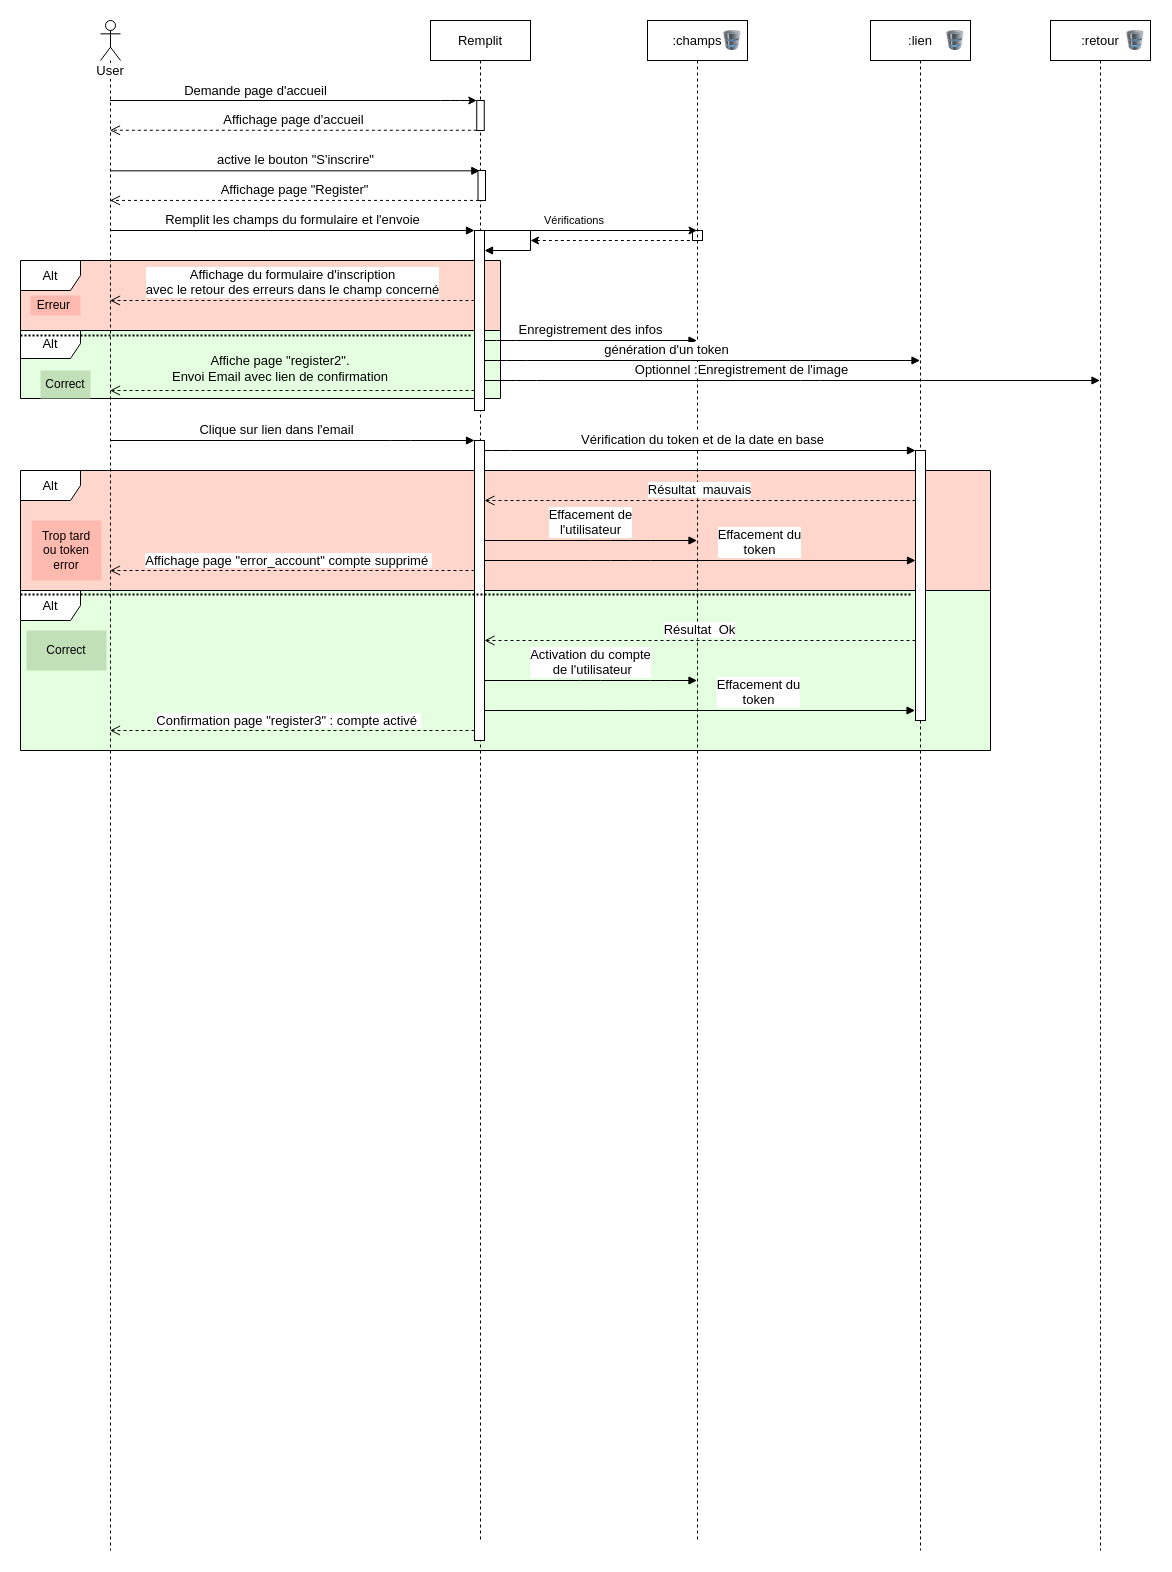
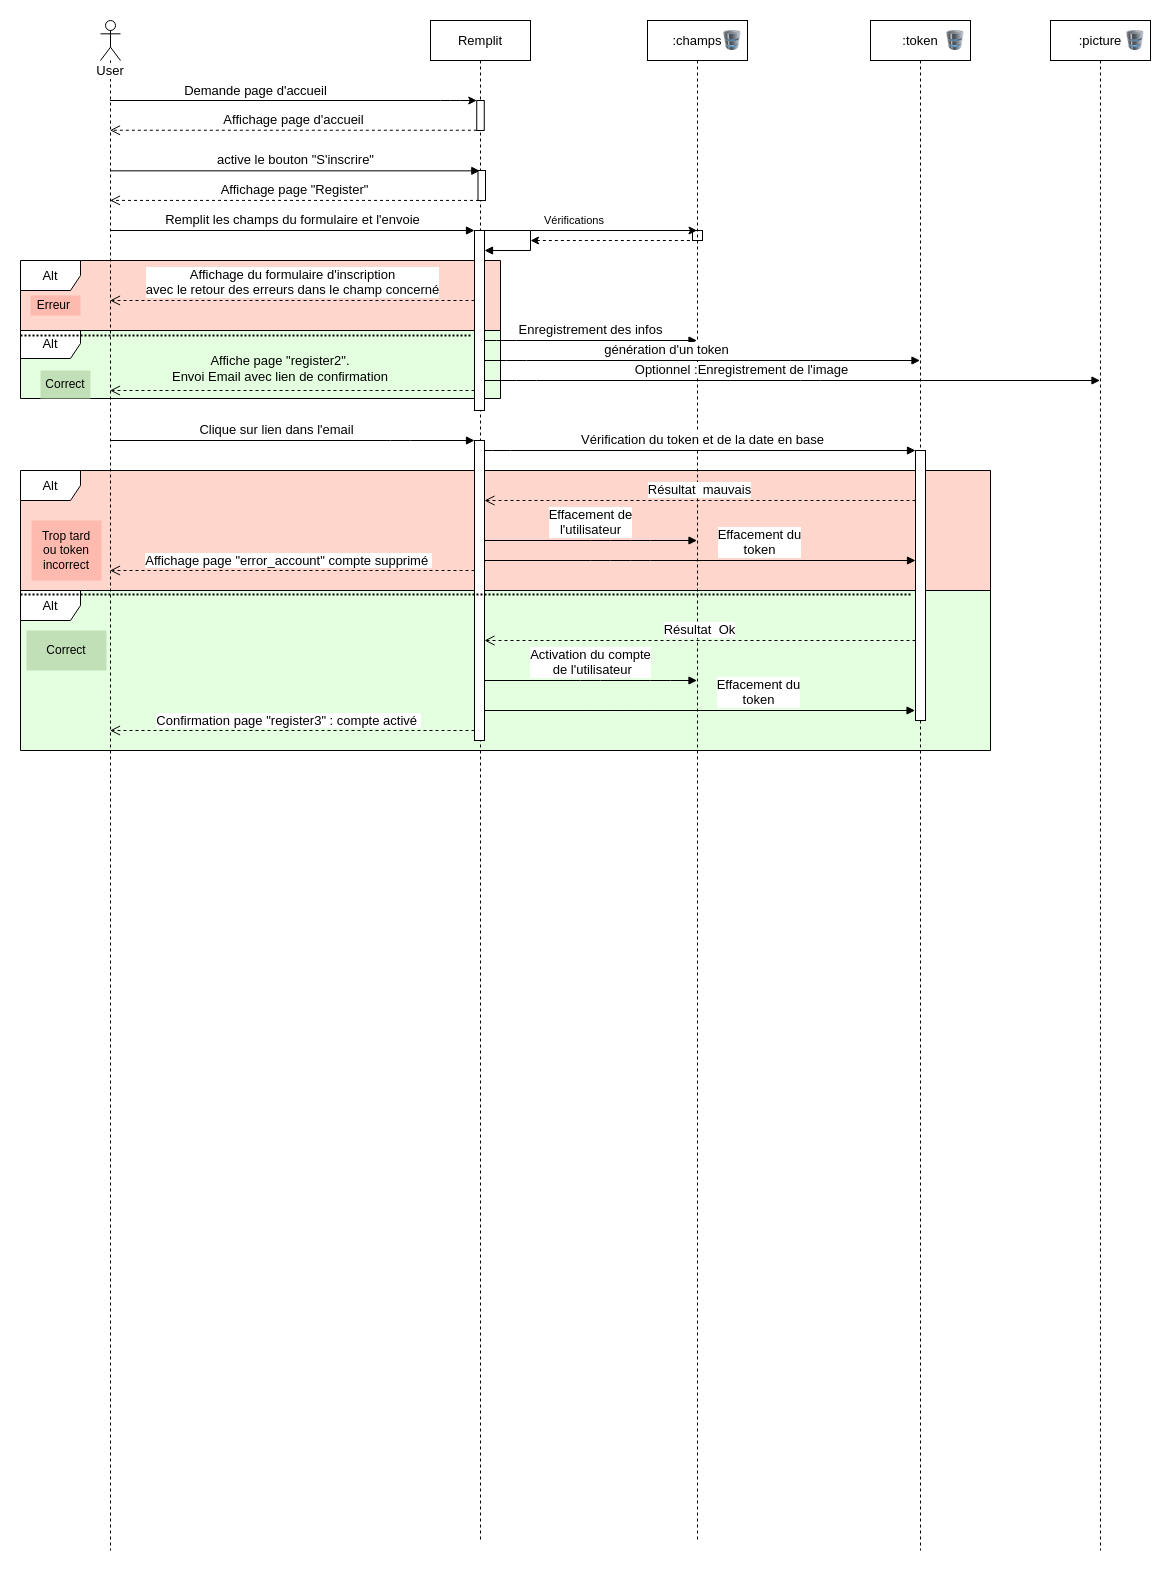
node ":lien": label ":lien" -> ":token"
node ":retour": label ":retour" -> ":picture"
node "Trop tard ou token error": label "Trop tard ou token error" -> "Trop tard ou token incorrect"
